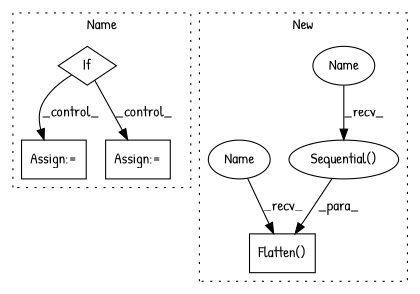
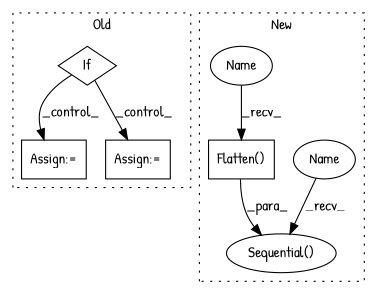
cluster "Name": label "Name" -> "Old"
edge "Sequential()" -> "Flatten()": reversed
